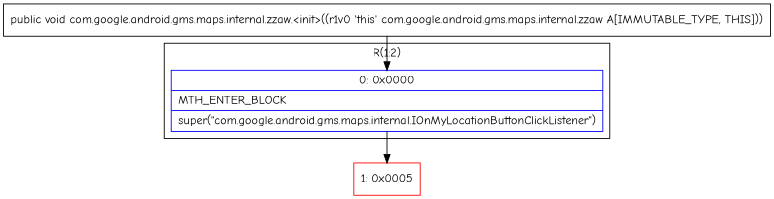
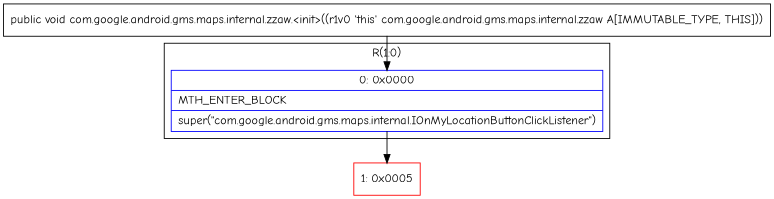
cluster "R(1:2)": label "R(1:2)" -> "R(1:0)"
